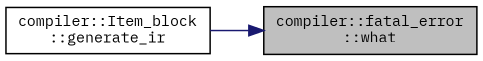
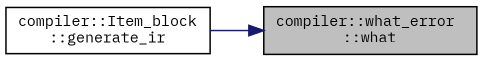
node "compiler::fatal_error ::what": label "compiler::fatal_error ::what" -> "compiler::what_error ::what"
